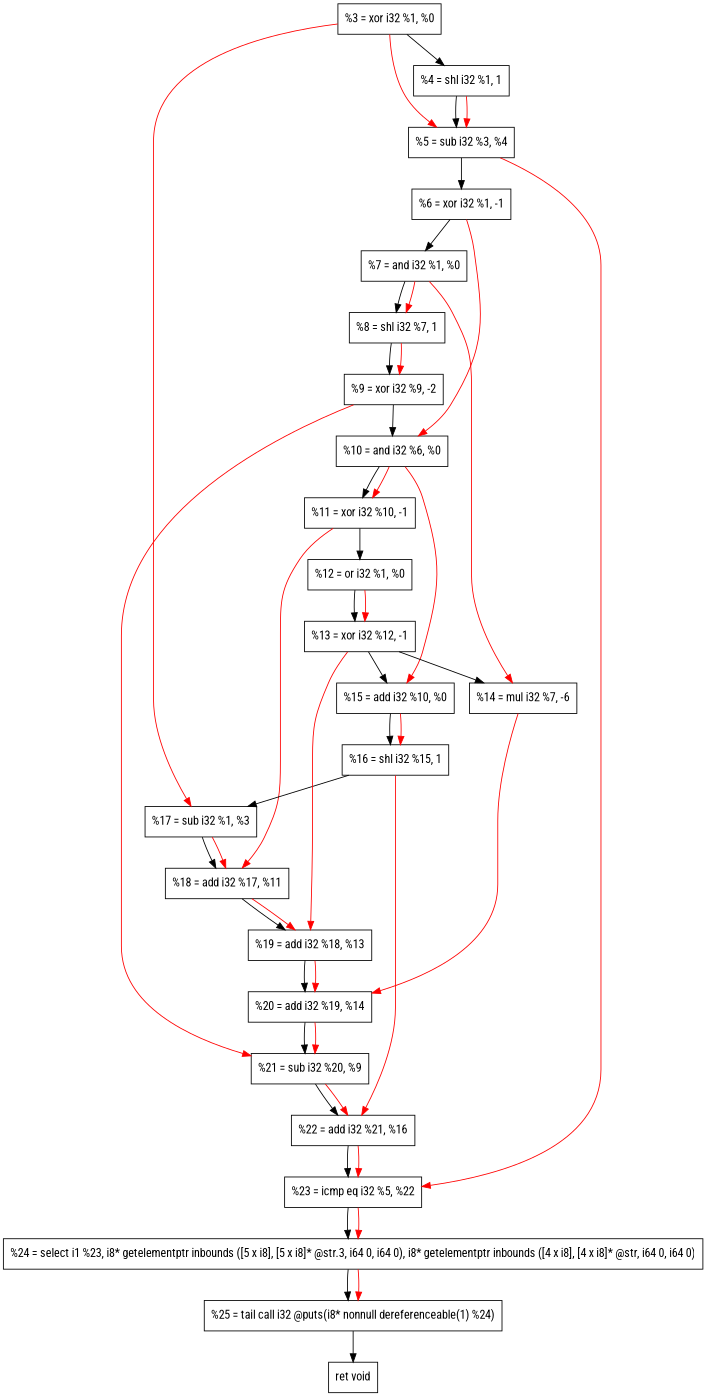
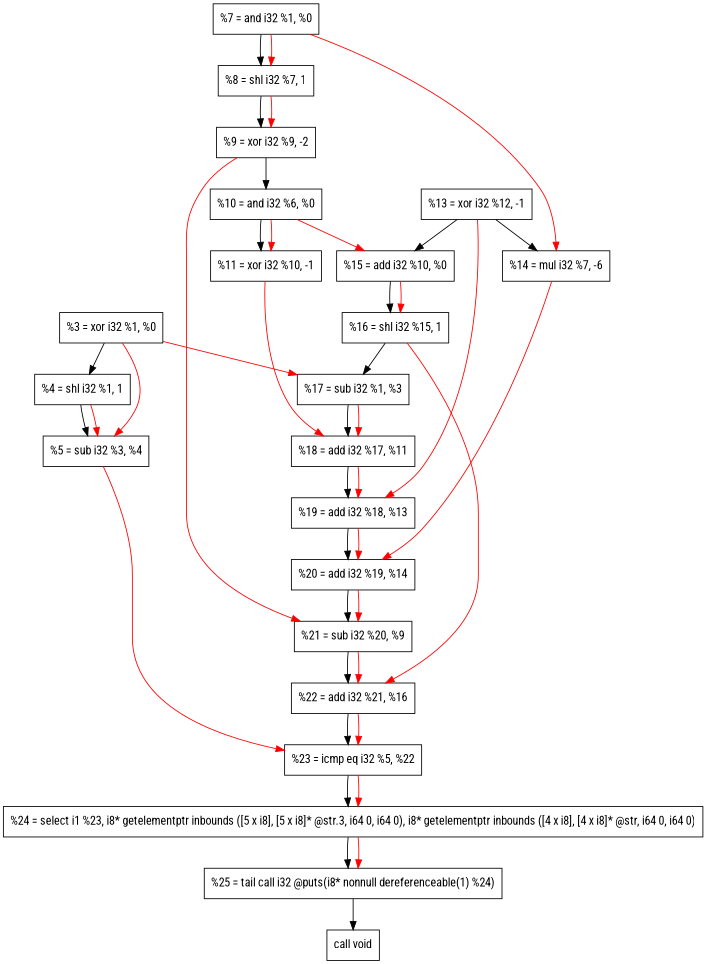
node "%6 = xor i32 %1, -1": removed
node "%12 = or i32 %1, %0": removed
node "ret void": label "ret void" -> "call void"
